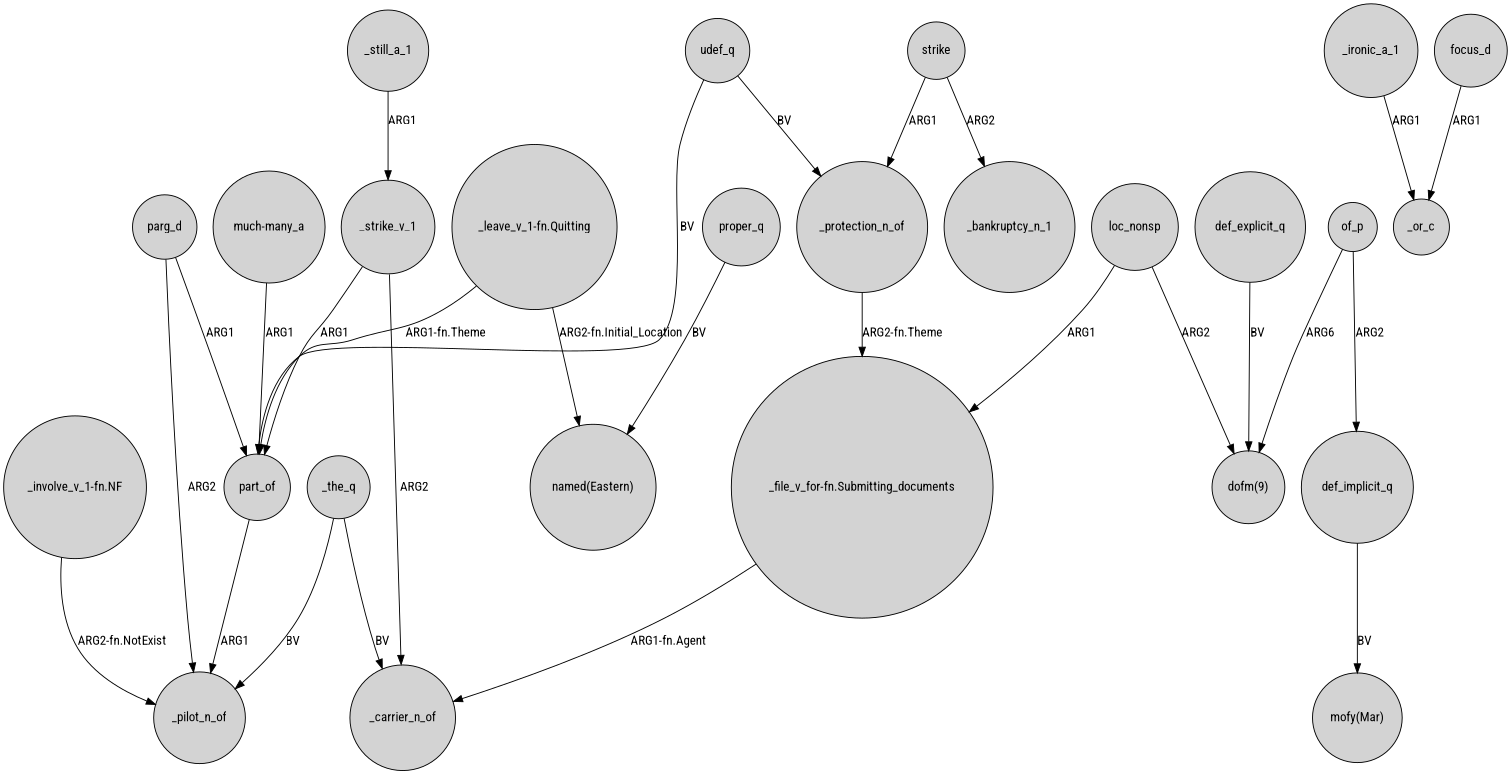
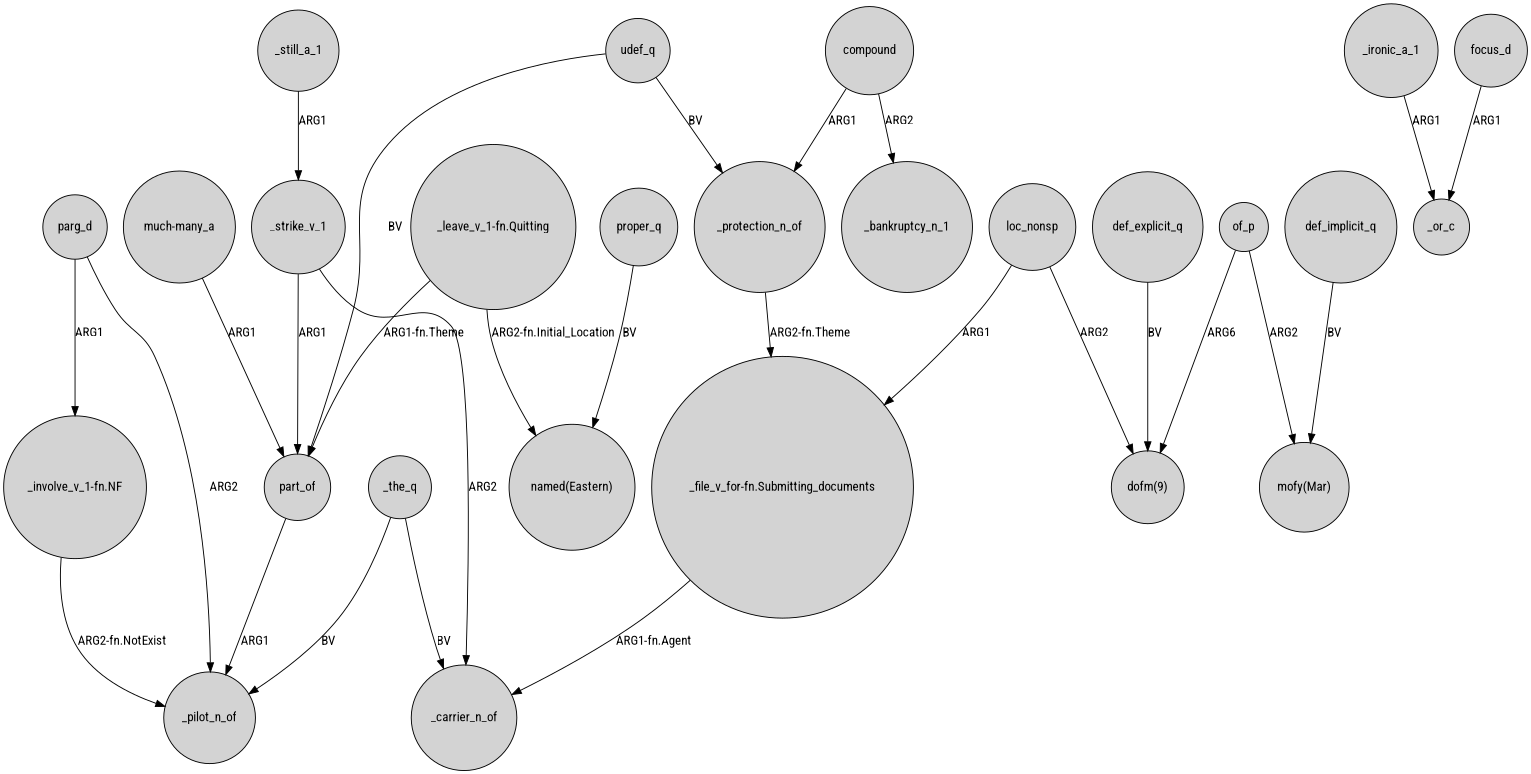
node "strike": label "strike" -> "compound"
edge "of_p" -> "def_implicit_q": now "of_p" -> "mofy(Mar)"
edge "parg_d" -> "part_of": now "parg_d" -> "_involve_v_1-fn.NF"
